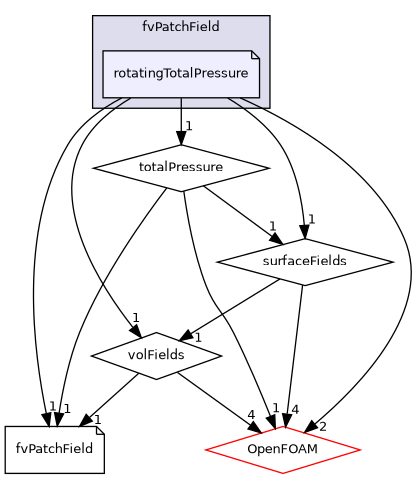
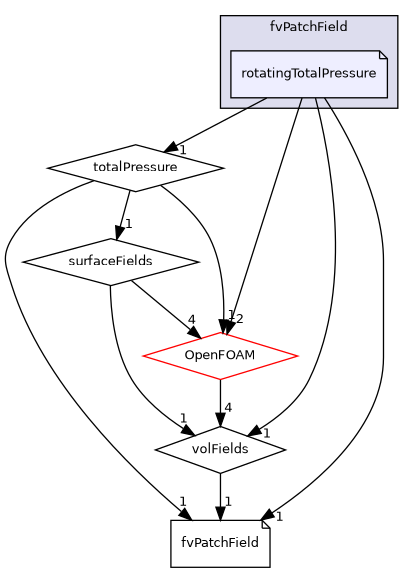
edge "rotatingTotalPressure" -> "surfaceFields": removed
edge "volFields" -> "OpenFOAM": reversed
